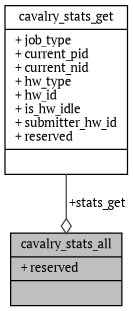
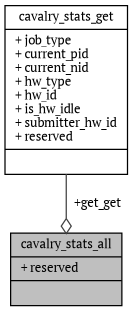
edge "cavalry_stats_get" -> "cavalry_stats_all": label " +stats_get" -> " +get_get"
